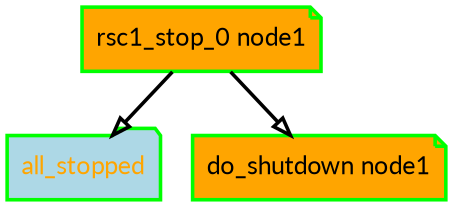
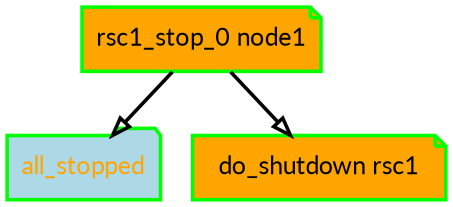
node "do_shutdown node1": label "do_shutdown node1" -> "do_shutdown rsc1"
